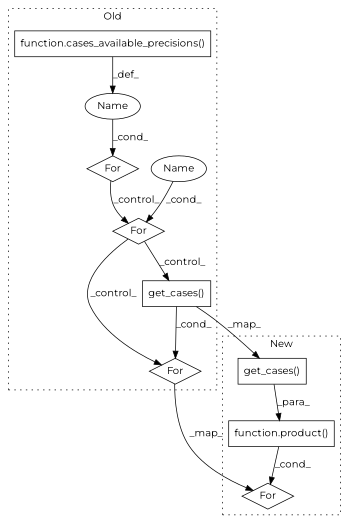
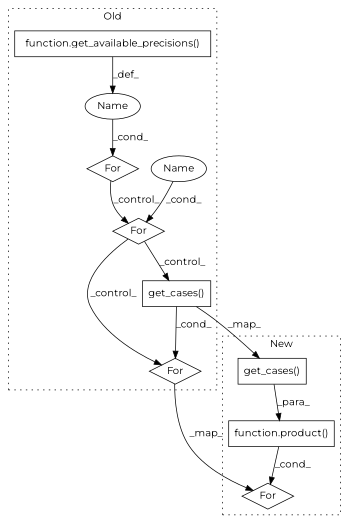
node "function.cases_available_precisions()": label "function.cases_available_precisions()" -> "function.get_available_precisions()"
